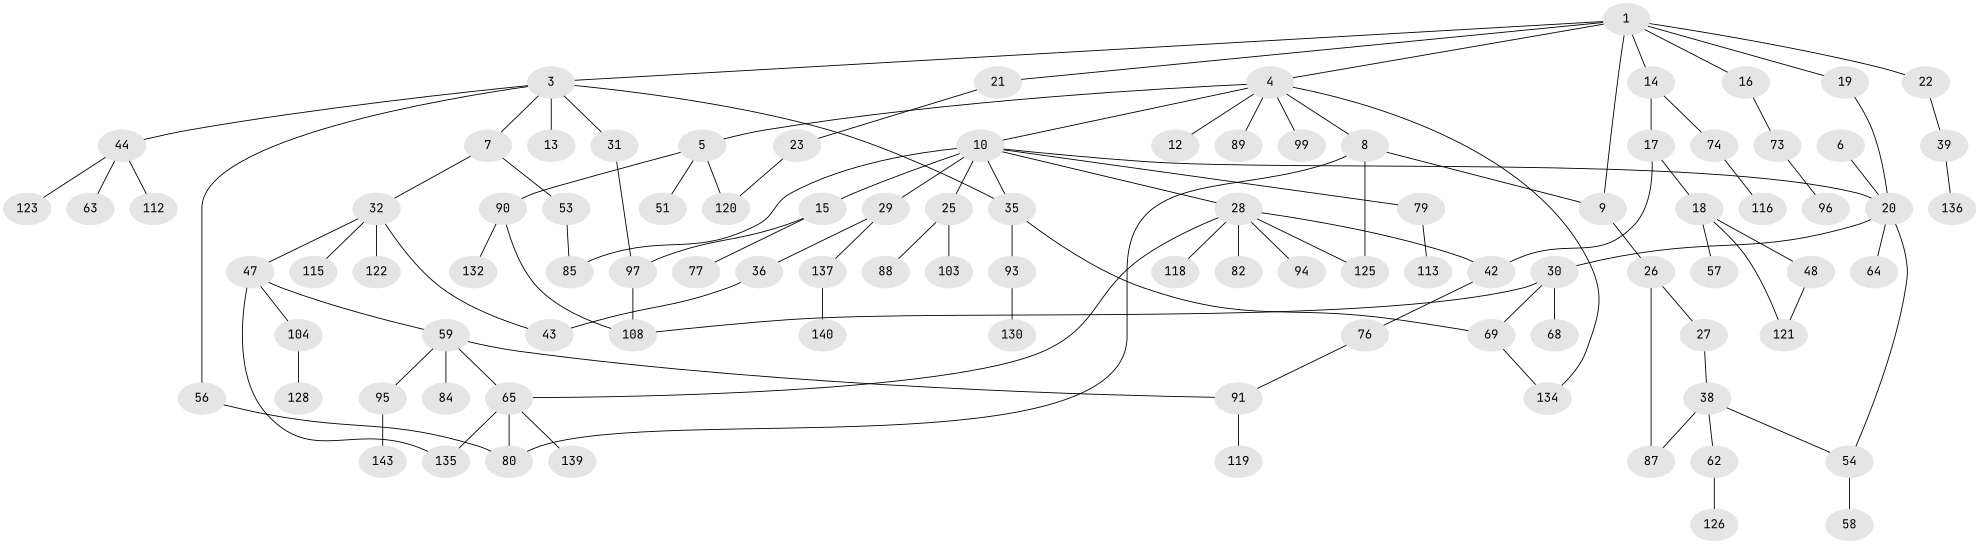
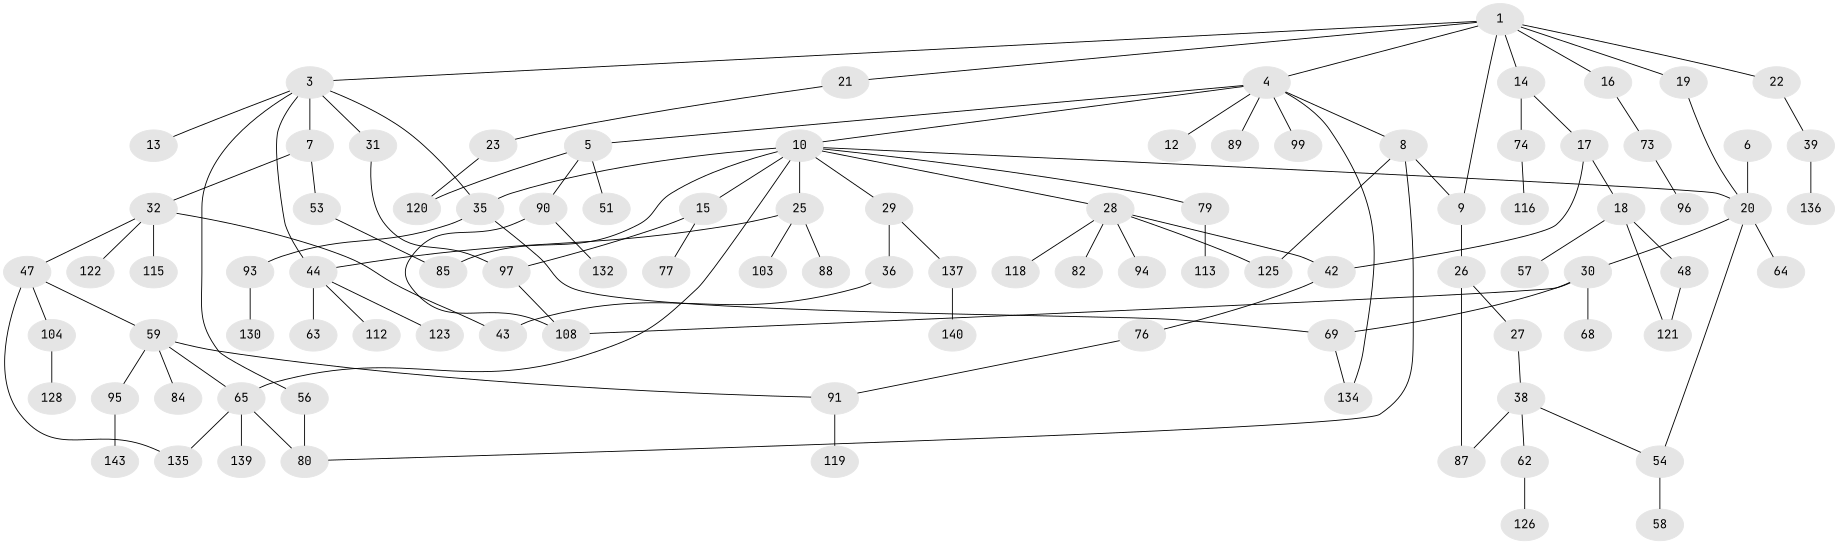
edge "25" -- "44": added
edge "28" -- "65": now "10" -- "65"
